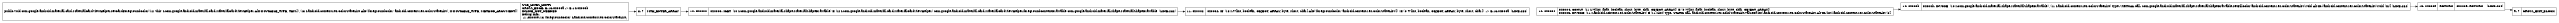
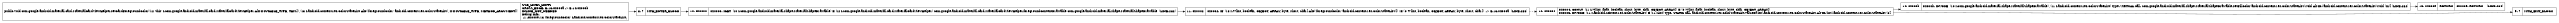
edge "15: 0x000e" -> "9: ?": now "12: 0x0004" -> "9: ?"
node "8: ?": text "MTH_ENTER_ARRAY" -> "MTH_ENTER_BLOCK"
node "9: ?": text "CROSS_EXIT_BLOCK" -> "MTH_EXIT_BLOCK"
edge "11: 0x0002" -> "12: 0x0004": added
